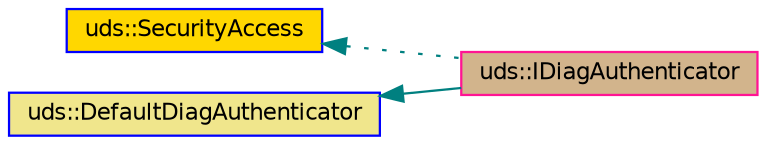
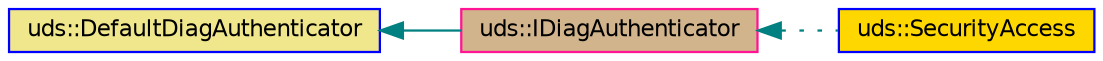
edge "uds::IDiagAuthenticator" -> "uds::SecurityAccess": reversed
